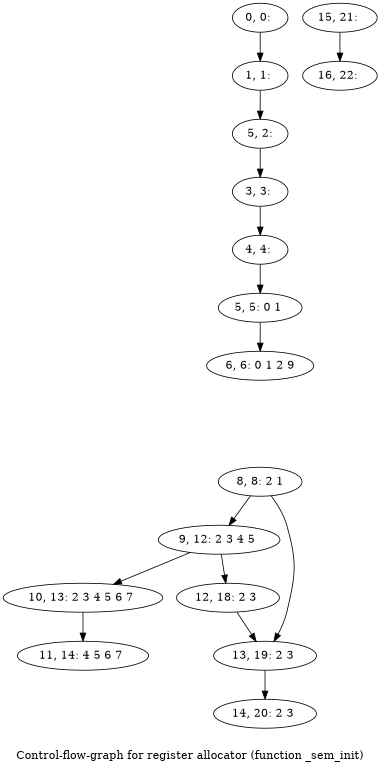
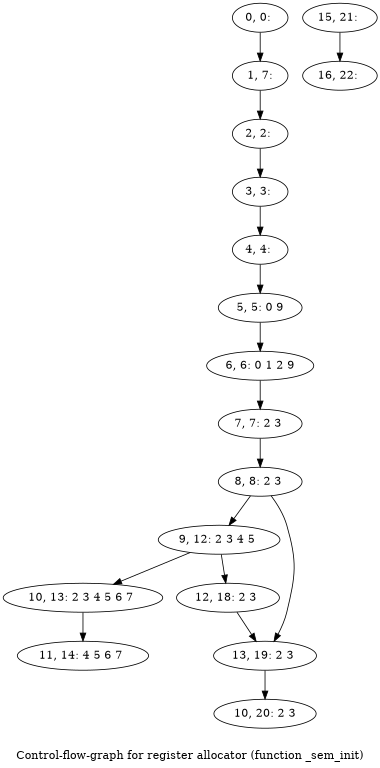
node "1, 1:": label "1, 1:" -> "1, 7:"
node "5, 2:": label "5, 2:" -> "2, 2:"
node "5, 5: 0 1": label "5, 5: 0 1" -> "5, 5: 0 9"
node "7, 7: 2 3": added
node "8, 8: 2 1": label "8, 8: 2 1" -> "8, 8: 2 3"
node "14, 20: 2 3": label "14, 20: 2 3" -> "10, 20: 2 3"
